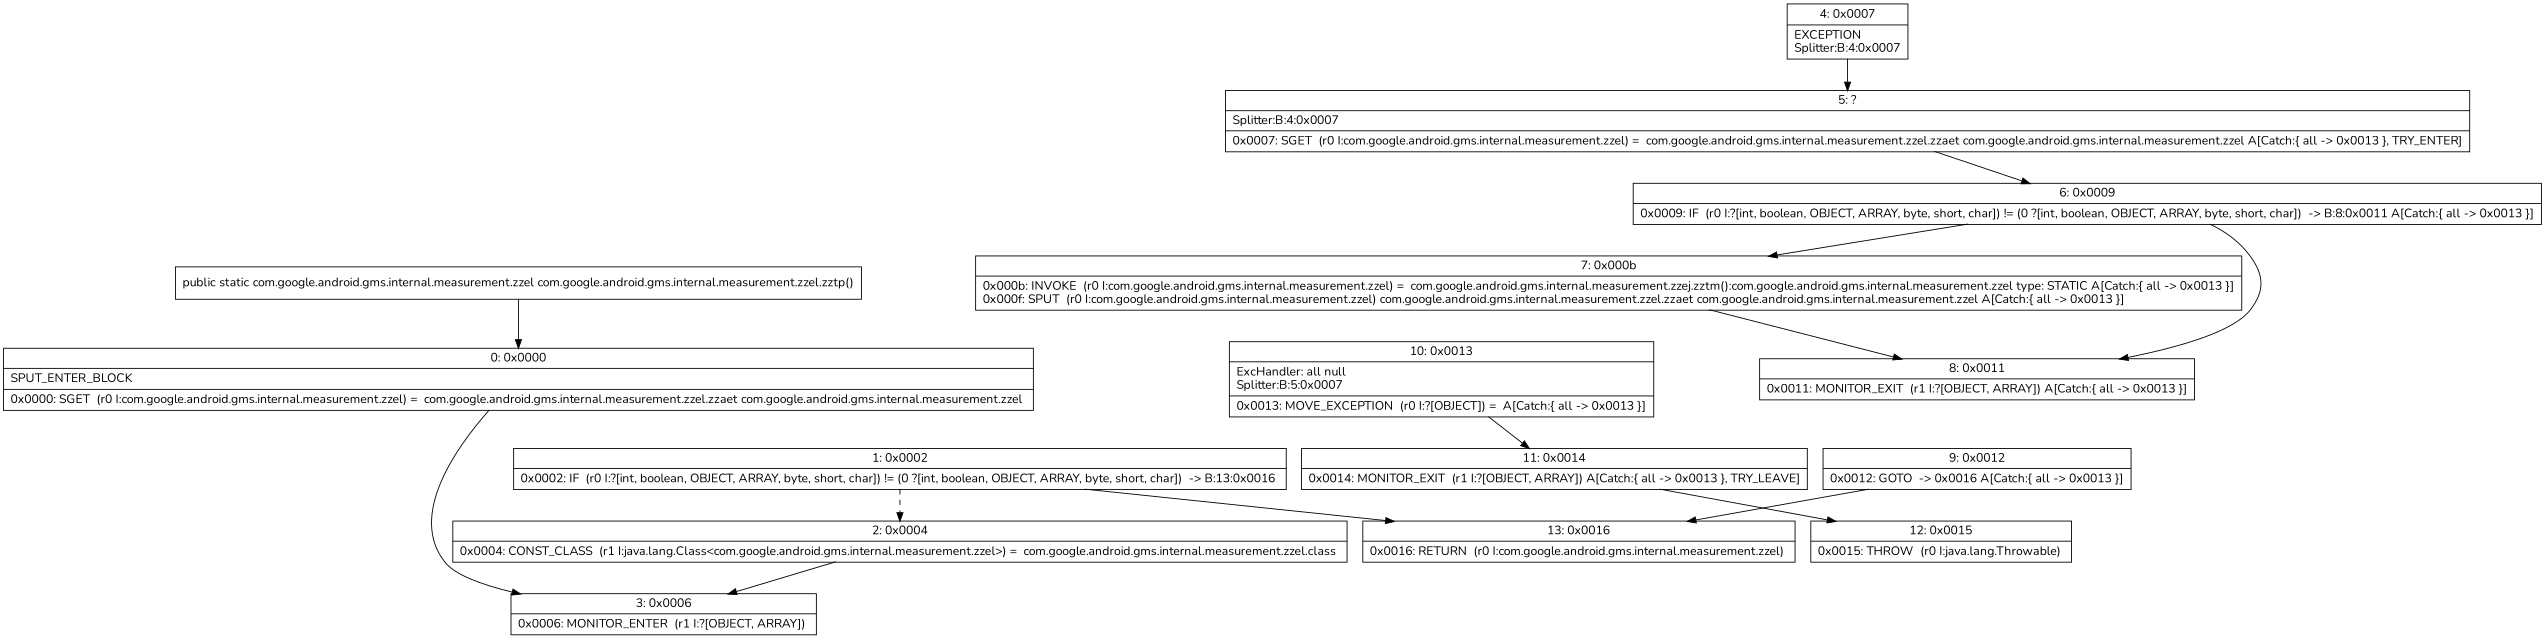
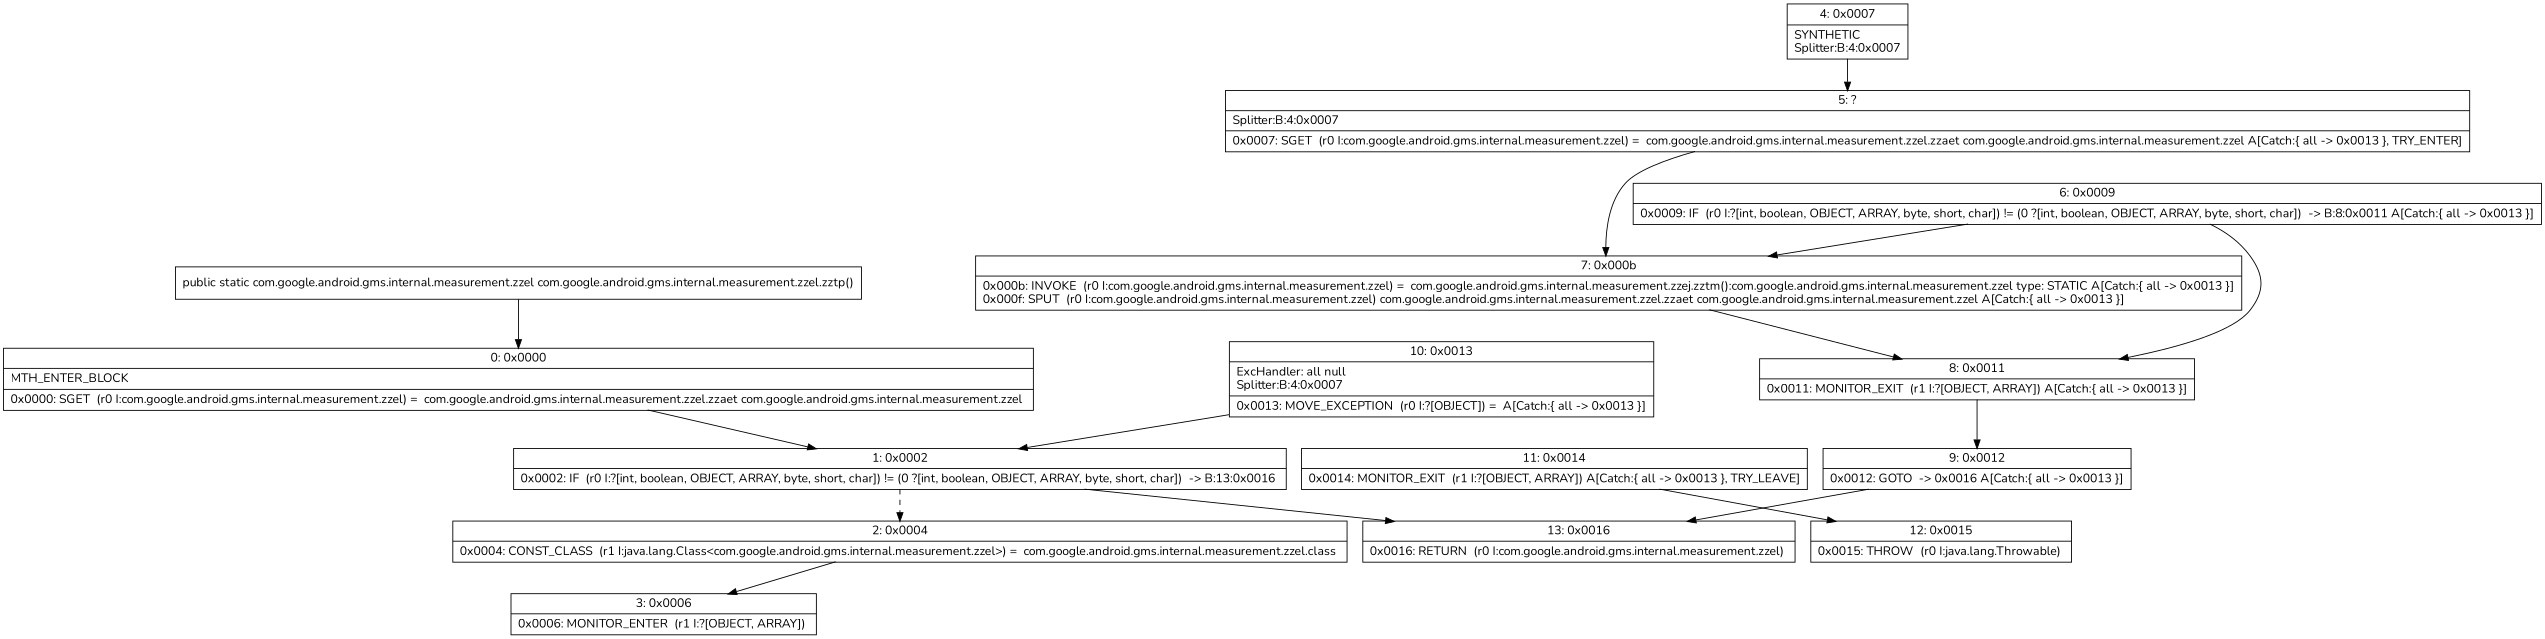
node "4: 0x0007": text "EXCEPTION" -> "SYNTHETIC"
edge "5: ?" -> "6: 0x0009": now "5: ?" -> "7: 0x000b"
node "0: 0x0000": text "SPUT_ENTER_BLOCK" -> "MTH_ENTER_BLOCK"
node "10: 0x0013": text "Splitter:B:5:0x0007" -> "Splitter:B:4:0x0007"
edge "8: 0x0011" -> "9: 0x0012": added
edge "10: 0x0013" -> "11: 0x0014": now "10: 0x0013" -> "1: 0x0002"
edge "0: 0x0000" -> "3: 0x0006": now "0: 0x0000" -> "1: 0x0002"
